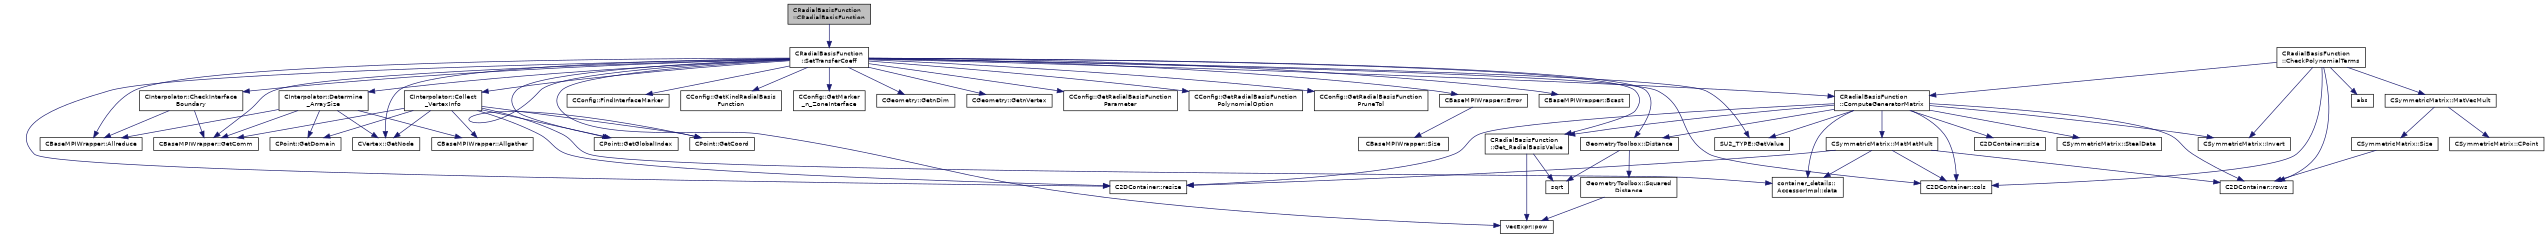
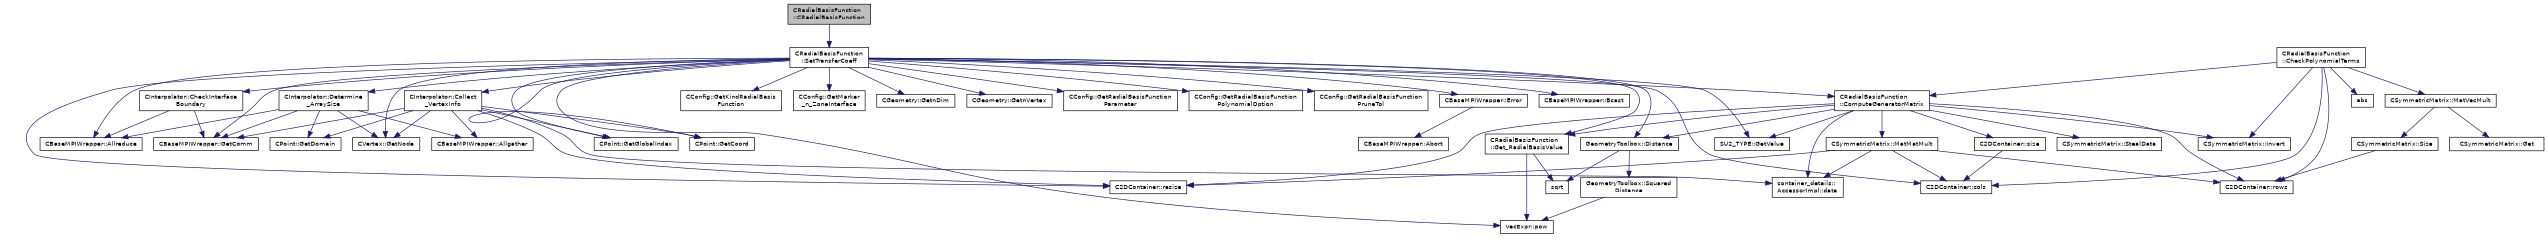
node "CConfig::FindInterfaceMarker": removed
edge "CRadialBasisFunction ::ComputeGeneratorMatrix" -> "C2DContainer::cols": now "C2DContainer::size" -> "C2DContainer::cols"
node "CBaseMPIWrapper::Size": label "CBaseMPIWrapper::Size" -> "CBaseMPIWrapper::Abort"
node "CSymmetricMatrix::CPoint": label "CSymmetricMatrix::CPoint" -> "CSymmetricMatrix::Get"
